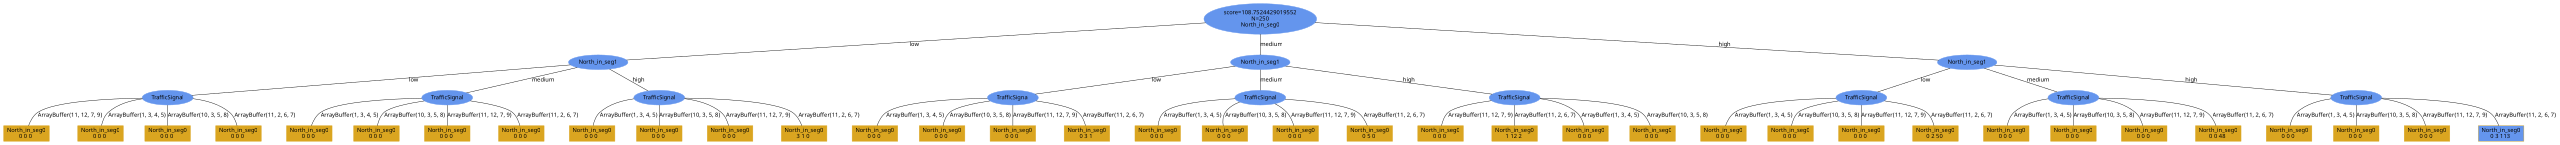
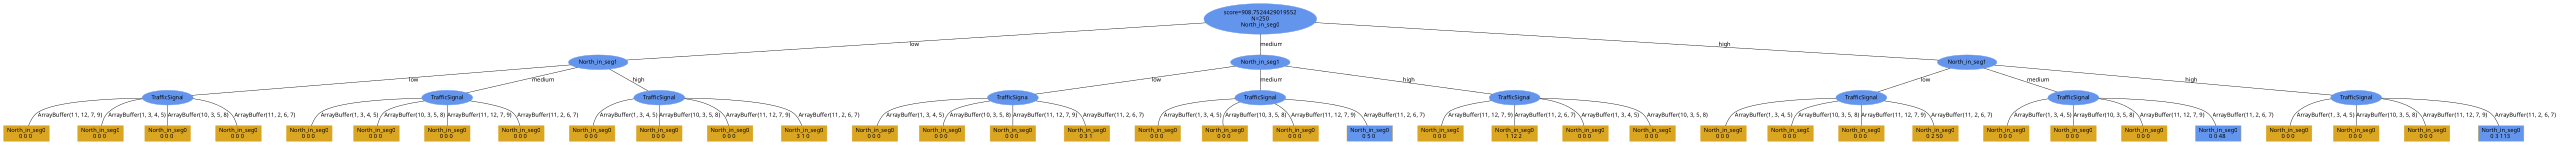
node "score=108.7524429019552 N=250 North_in_seg0": label "score=108.7524429019552 N=250 North_in_seg0" -> "score=908.7524429019552 N=250 North_in_seg0"
node "North_in_seg0 0 5 0": fillcolor goldenrod -> cornflowerblue
node "North_in_seg0 0 0 48": fillcolor goldenrod -> cornflowerblue
